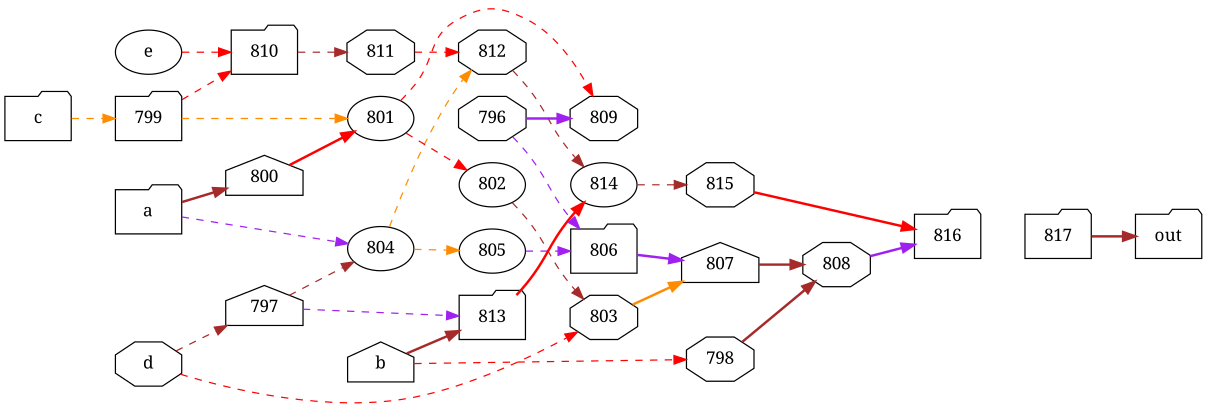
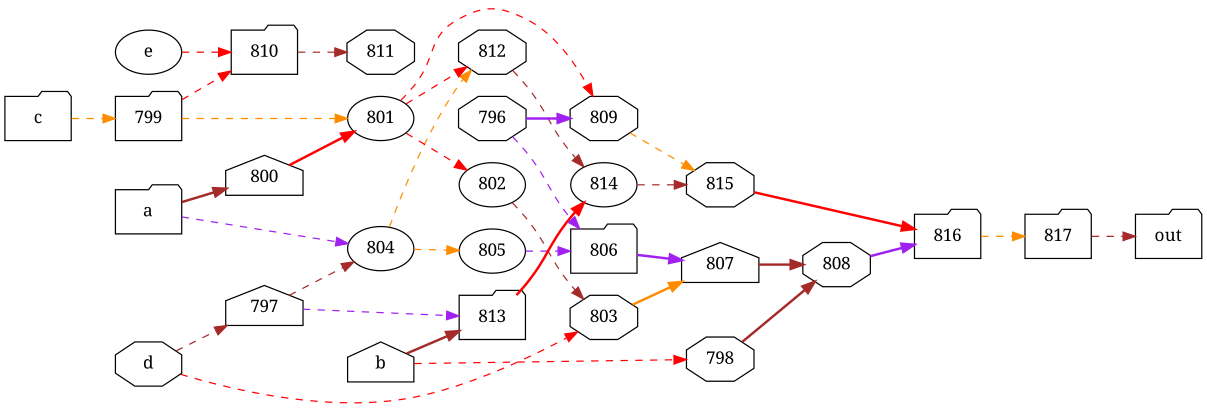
edge "811" -> "812": now "801" -> "812"
edge "809" -> "815": added
edge "816" -> "817": added
edge "817" -> "out": style bold -> dashed
